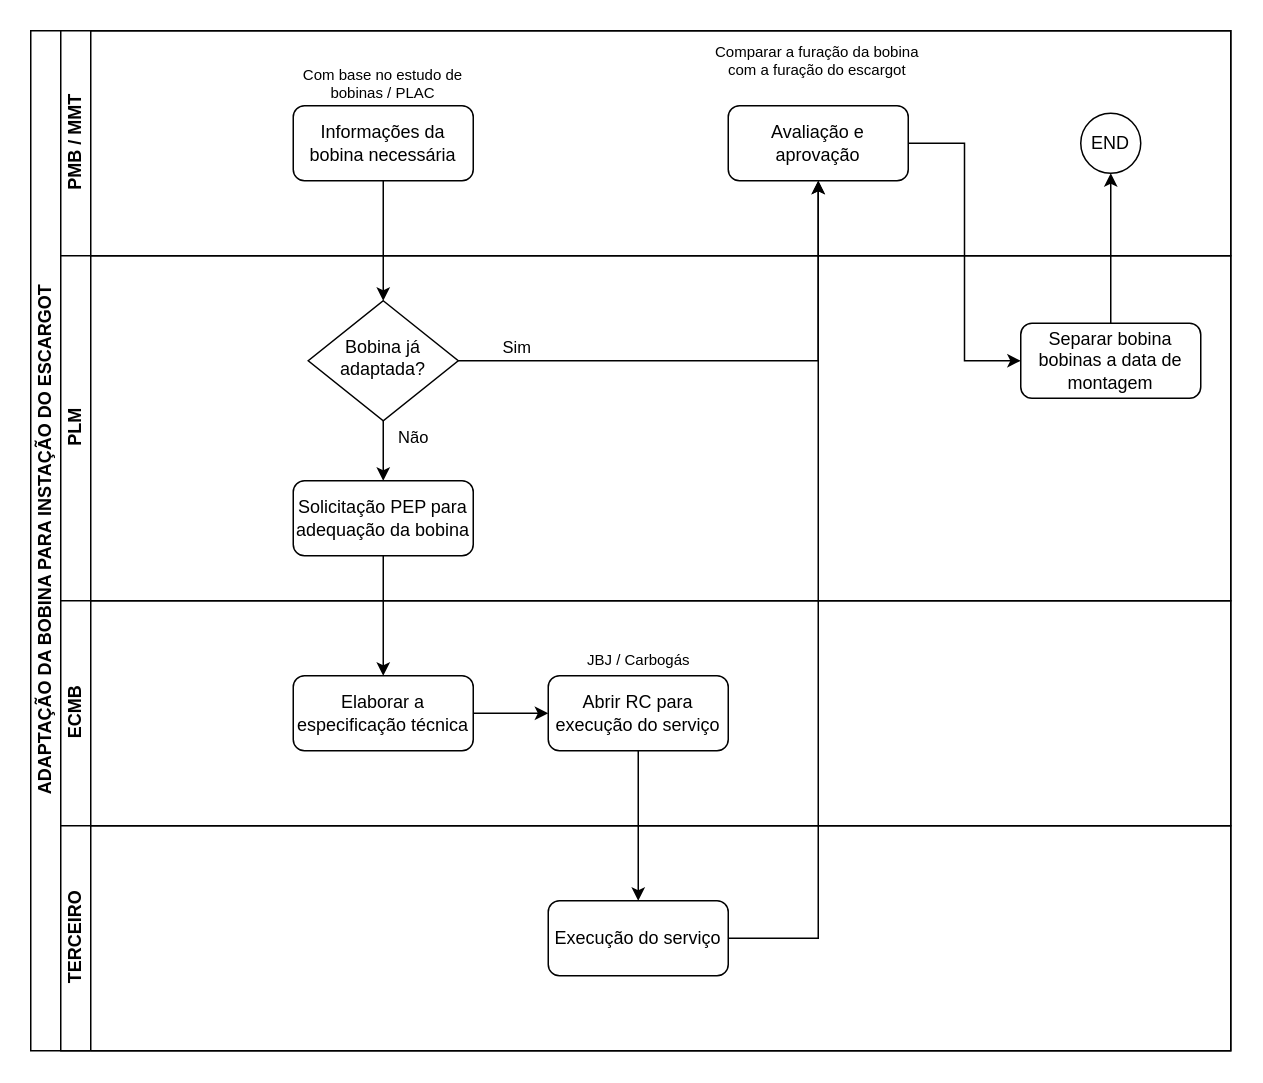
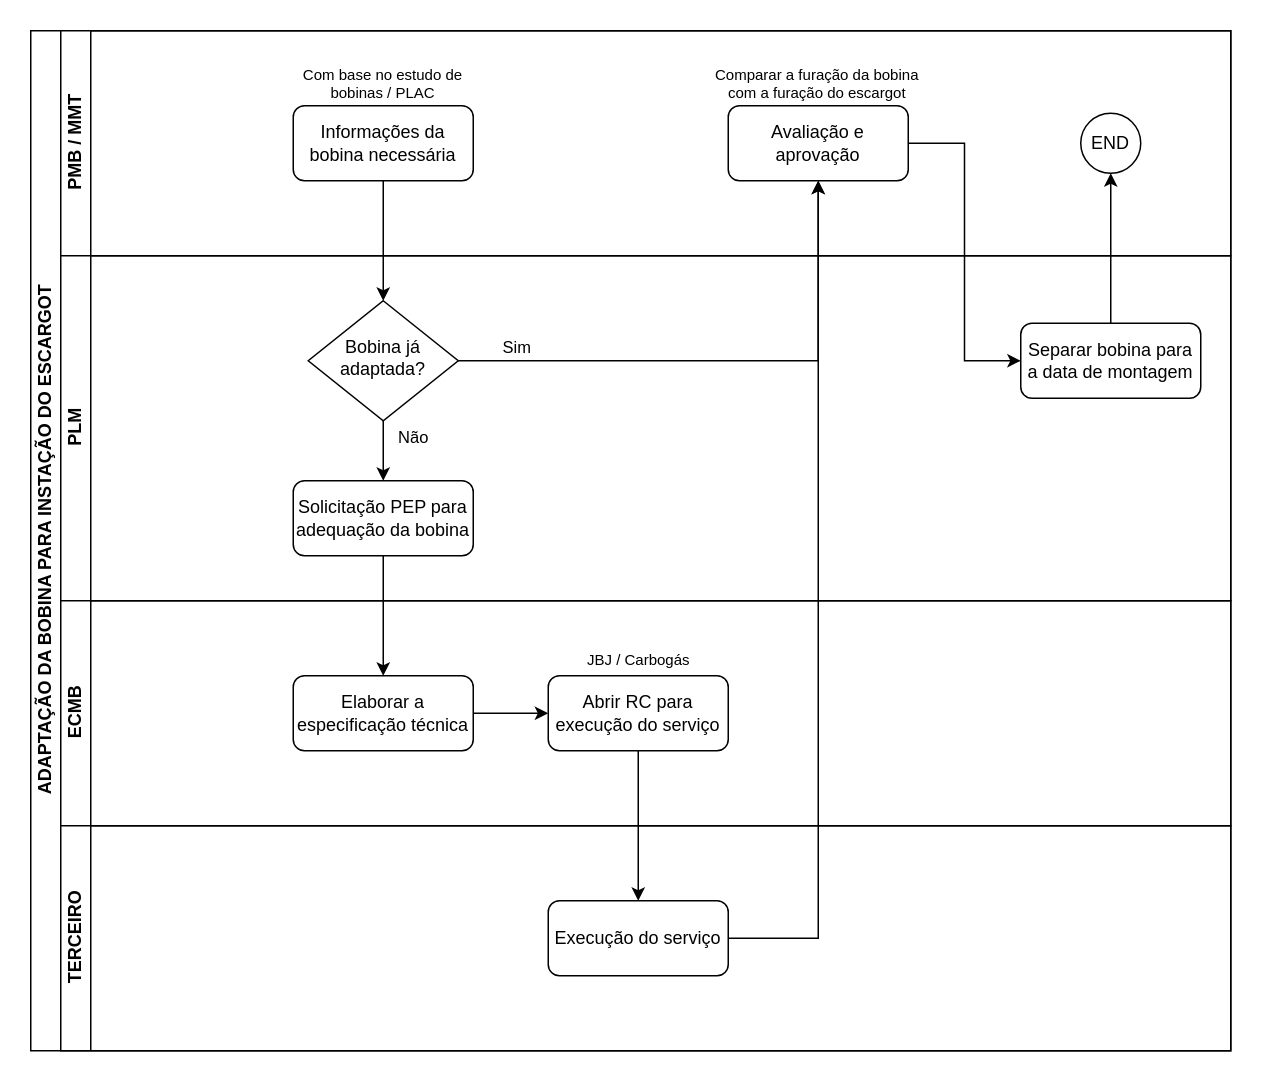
node "Comparar a furação da bobina com a furação do escargot": moved (818, 61) -> (818, 83)
node "Separar bobina bobinas a data de montagem": label "Separar bobina bobinas a data de montagem" -> "Separar bobina para a data de montagem"
